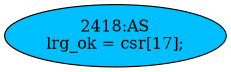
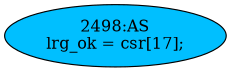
node "2418:AS lrg_ok = csr[17];": label "2418:AS lrg_ok = csr[17];" -> "2498:AS lrg_ok = csr[17];"
